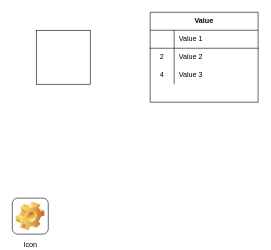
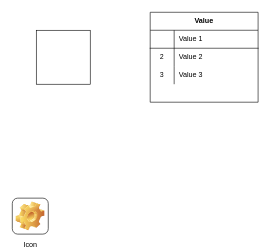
node "4": label "4" -> "3"
